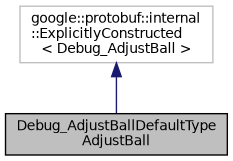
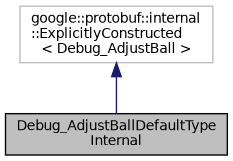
node "Debug_AdjustBallDefaultType AdjustBall": label "Debug_AdjustBallDefaultType AdjustBall" -> "Debug_AdjustBallDefaultType Internal"
